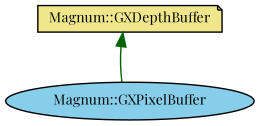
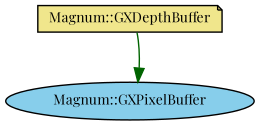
edge "Magnum::GXPixelBuffer" -> "Magnum::GXDepthBuffer": reversed
